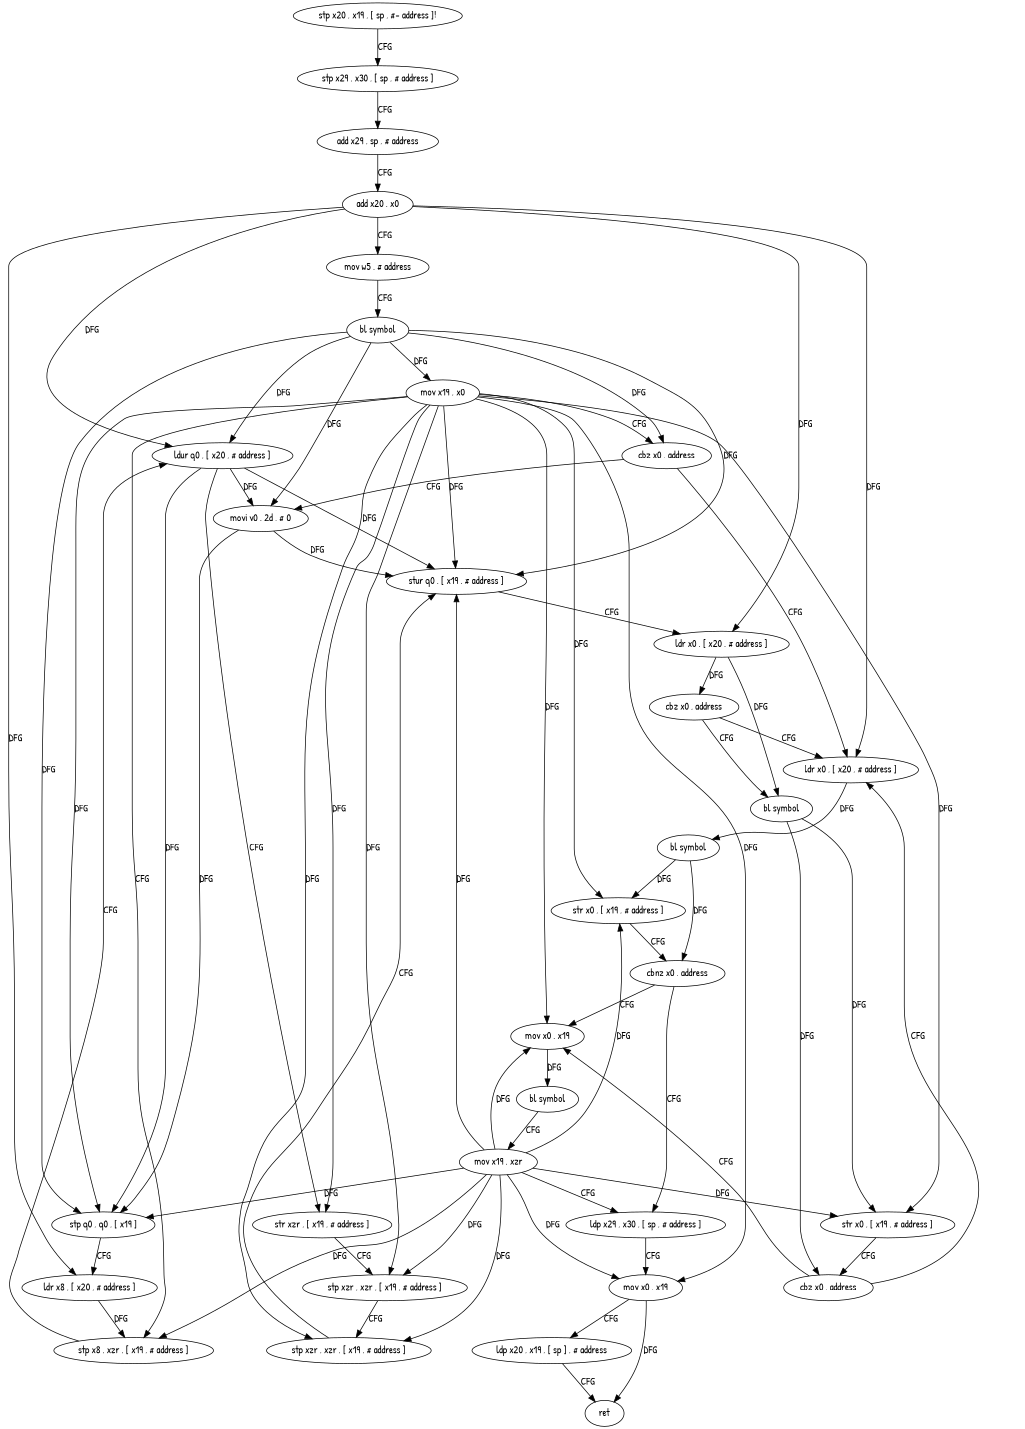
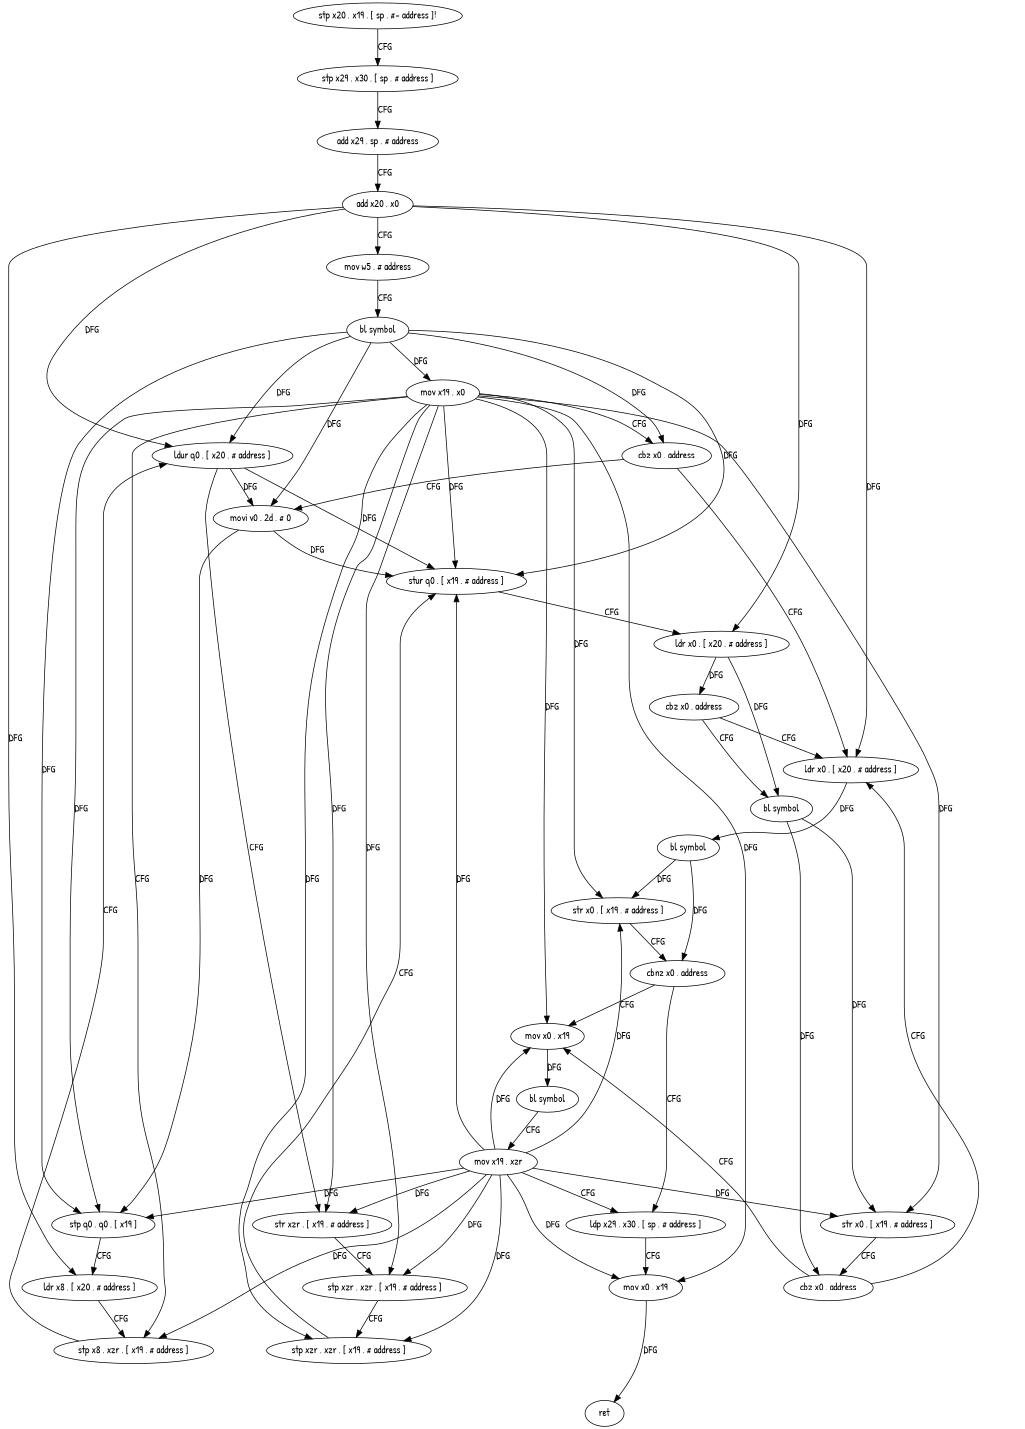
edge "ldur q0 , [ x20 , # address ]" -> "stp q0 , q0 , [ x19 ]": removed, label "DFG"
edge "mov x19 , xzr" -> "str xzr , [ x19 , # address ]": added, label "DFG"
edge "ldr x8 , [ x20 , # address ]" -> "stp x8 , xzr , [ x19 , # address ]": label "DFG" -> "CFG"
node "ldp x20 , x19 , [ sp ] , # address": removed
